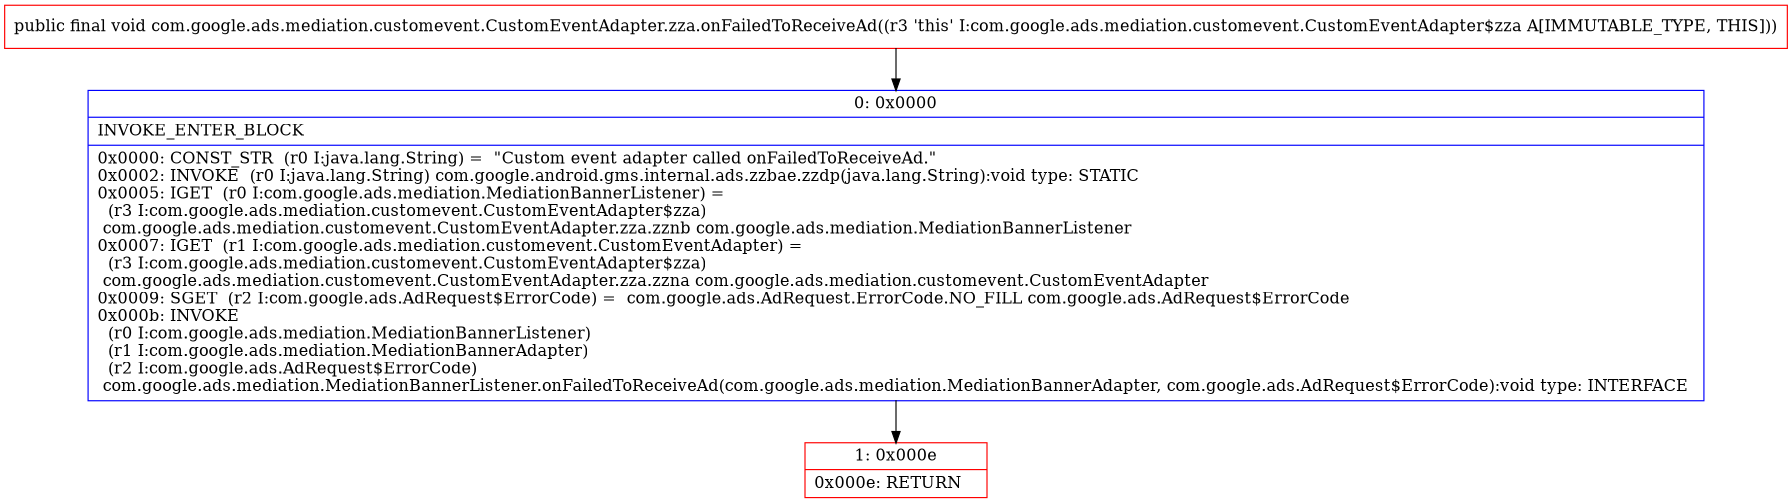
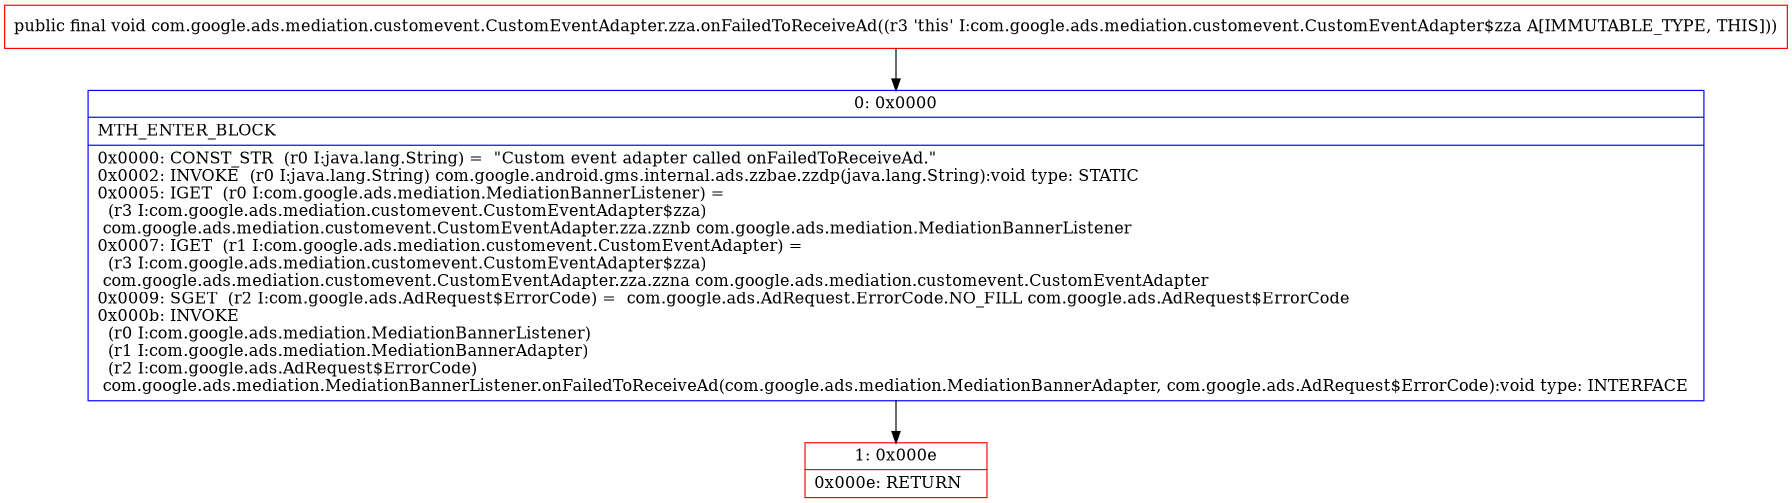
node "0: 0x0000": text "INVOKE_ENTER_BLOCK" -> "MTH_ENTER_BLOCK"
